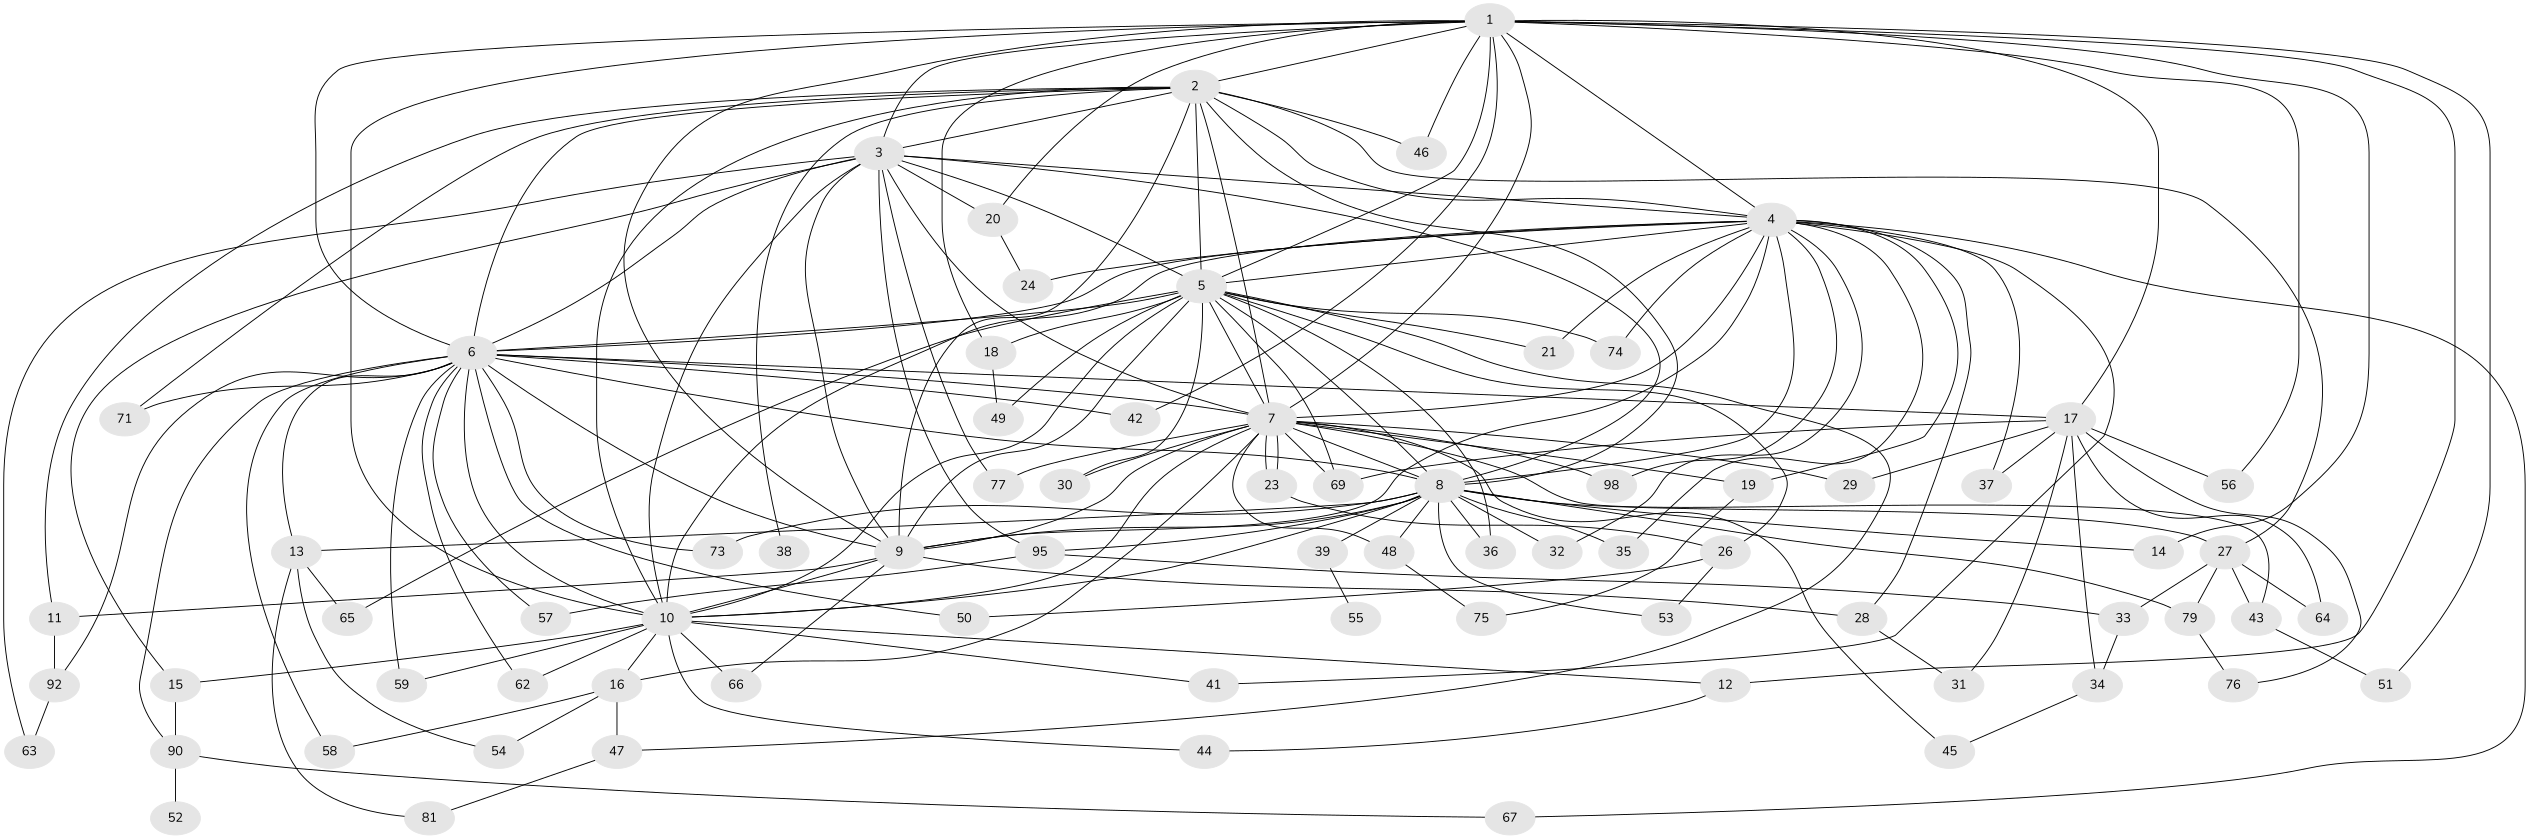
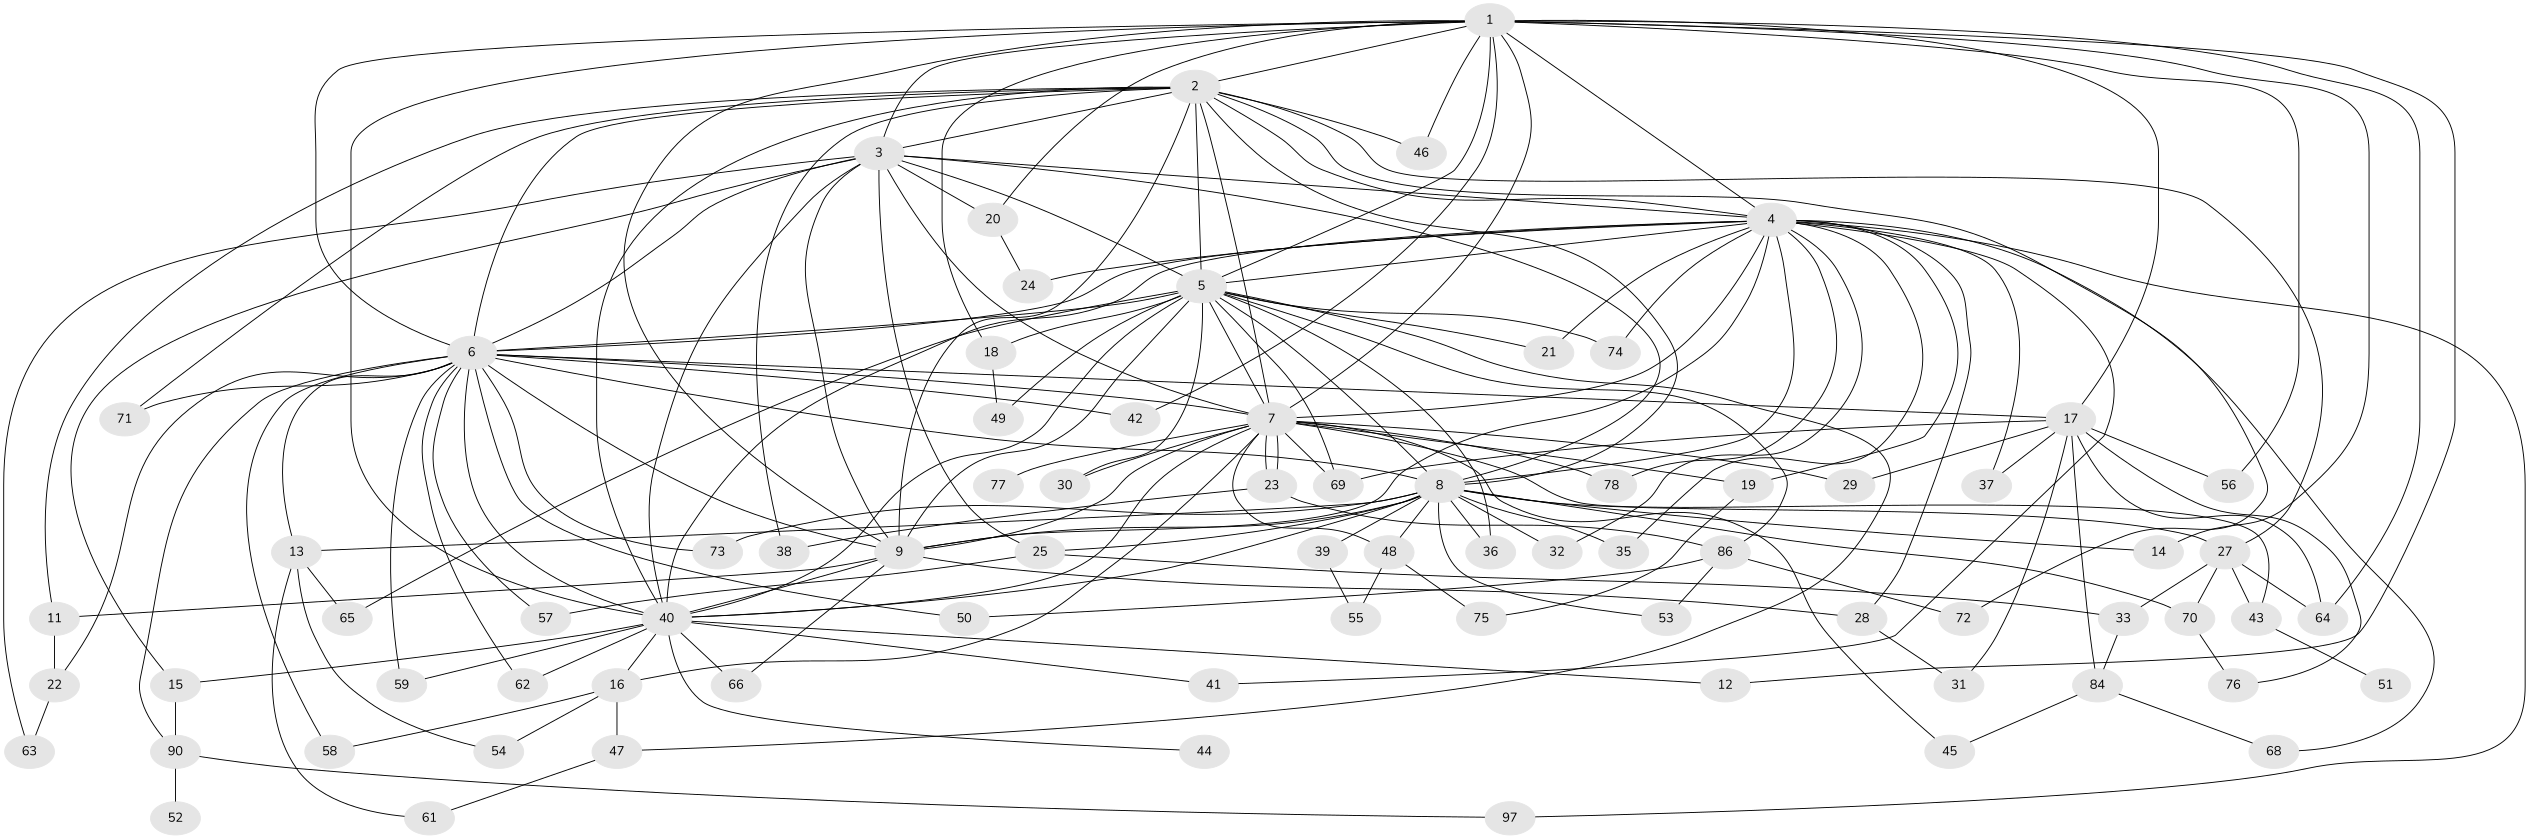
edge "1" -- "51": now "1" -- "64"
edge "3" -- "77": removed
edge "7" -- "8": removed
node "98": label "98" -> "78"
edge "23" -- "38": added
node "95": label "95" -> "25"
node "26": label "26" -> "86"
edge "48" -- "55": added
node "10": label "10" -> "40"
node "72": added
node "79": label "79" -> "70"
node "92": label "92" -> "22"
node "34": label "34" -> "84"
edge "12" -- "44": removed
node "68": added
node "81": label "81" -> "61"
node "67": label "67" -> "97"
